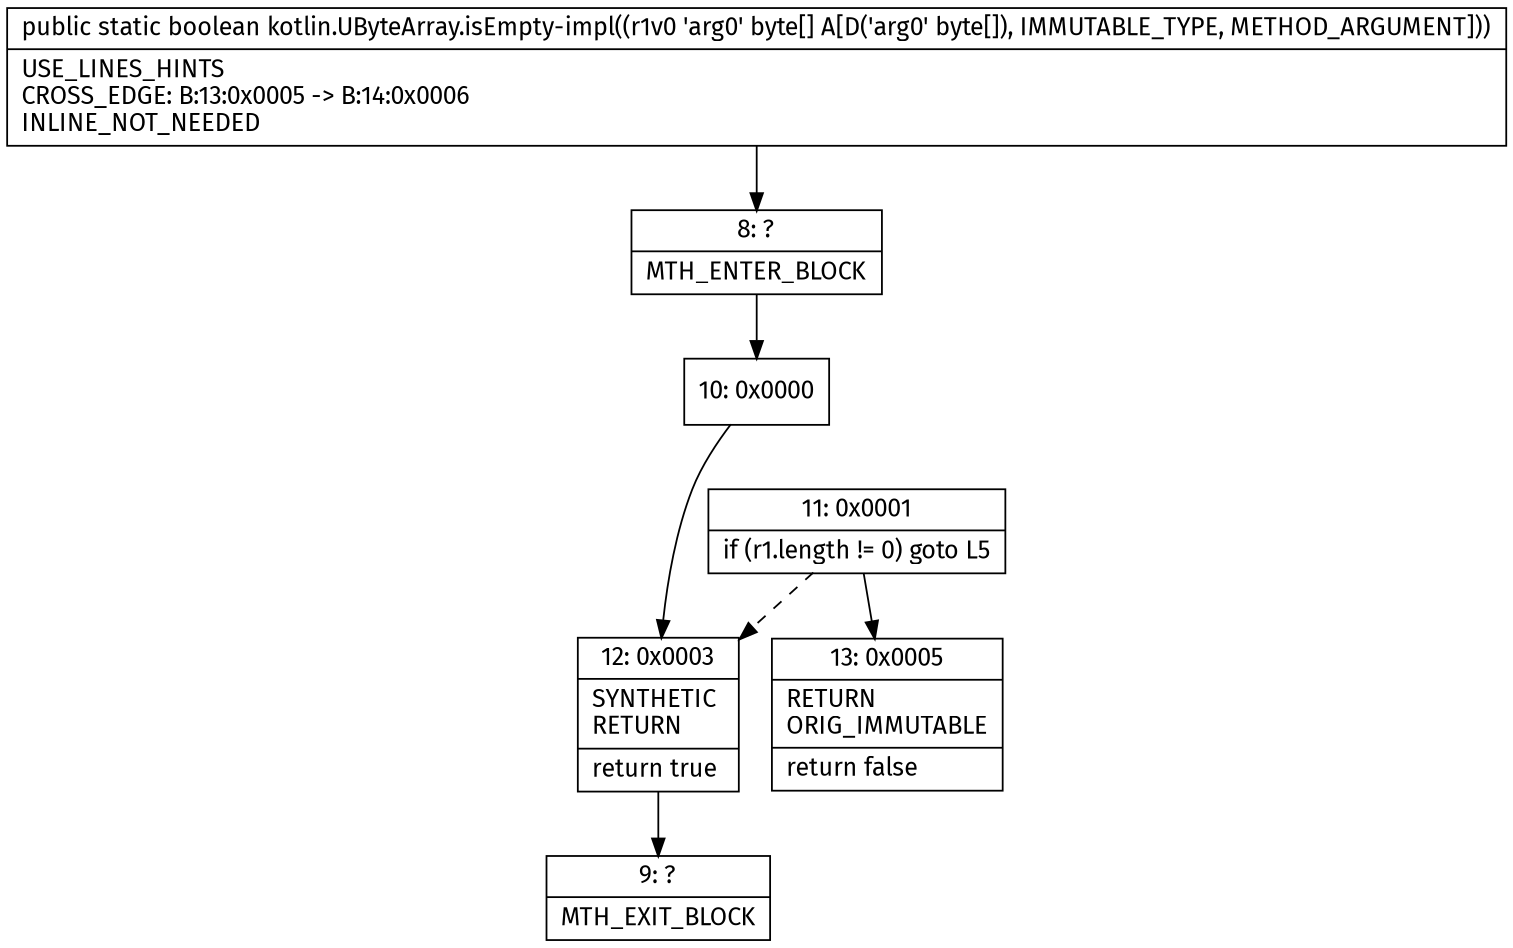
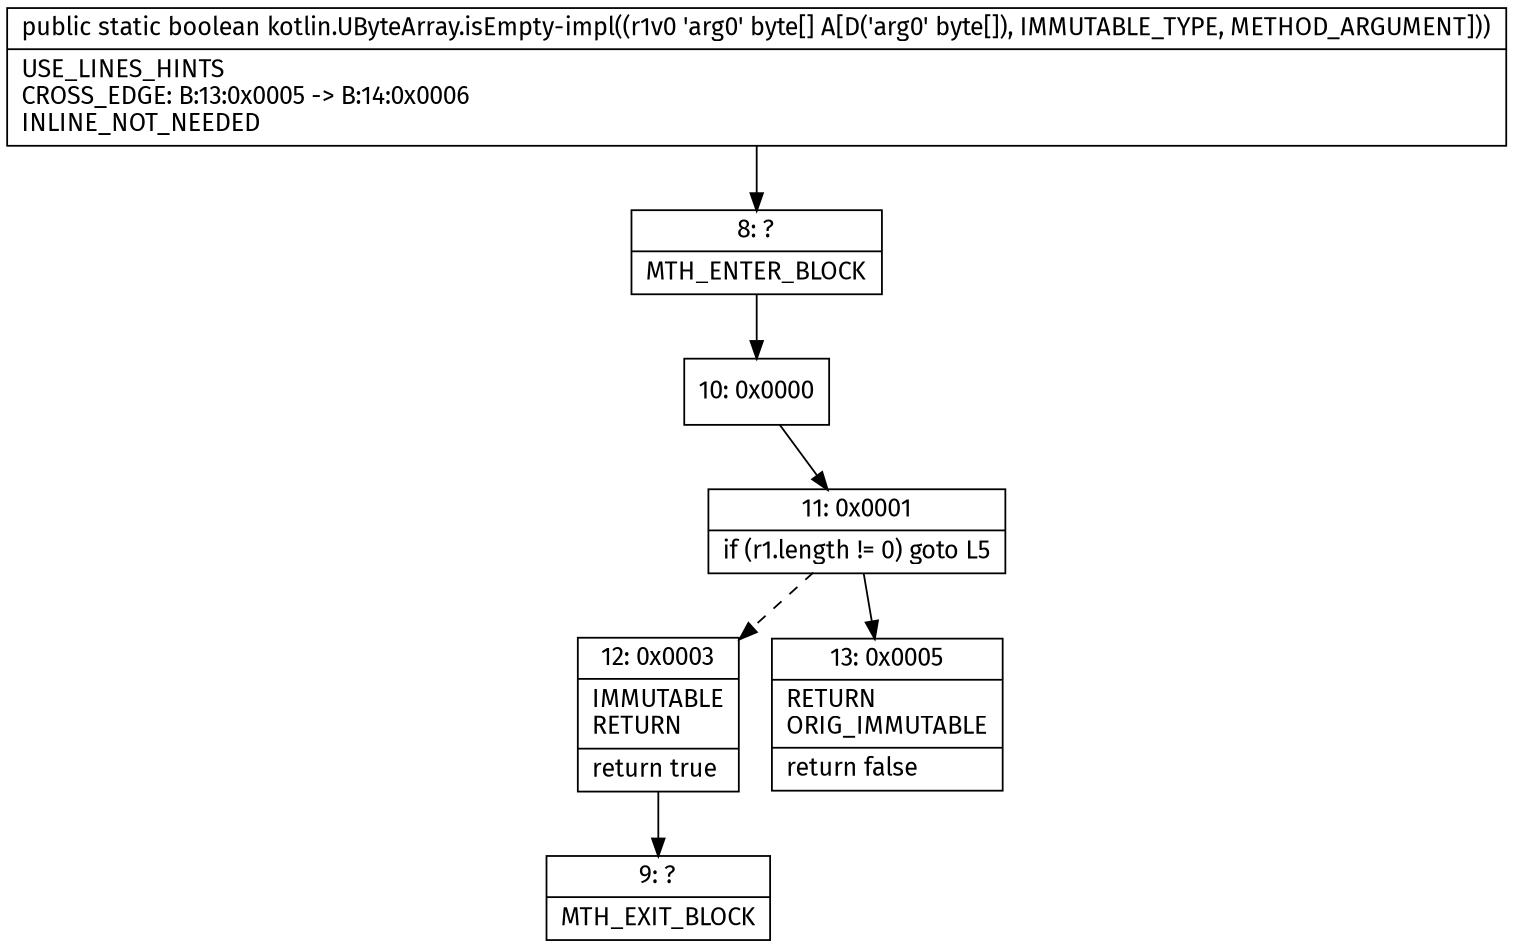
edge "10: 0x0000" -> "12: 0x0003": now "10: 0x0000" -> "11: 0x0001"
node "12: 0x0003": text "SYNTHETIC" -> "IMMUTABLE"
